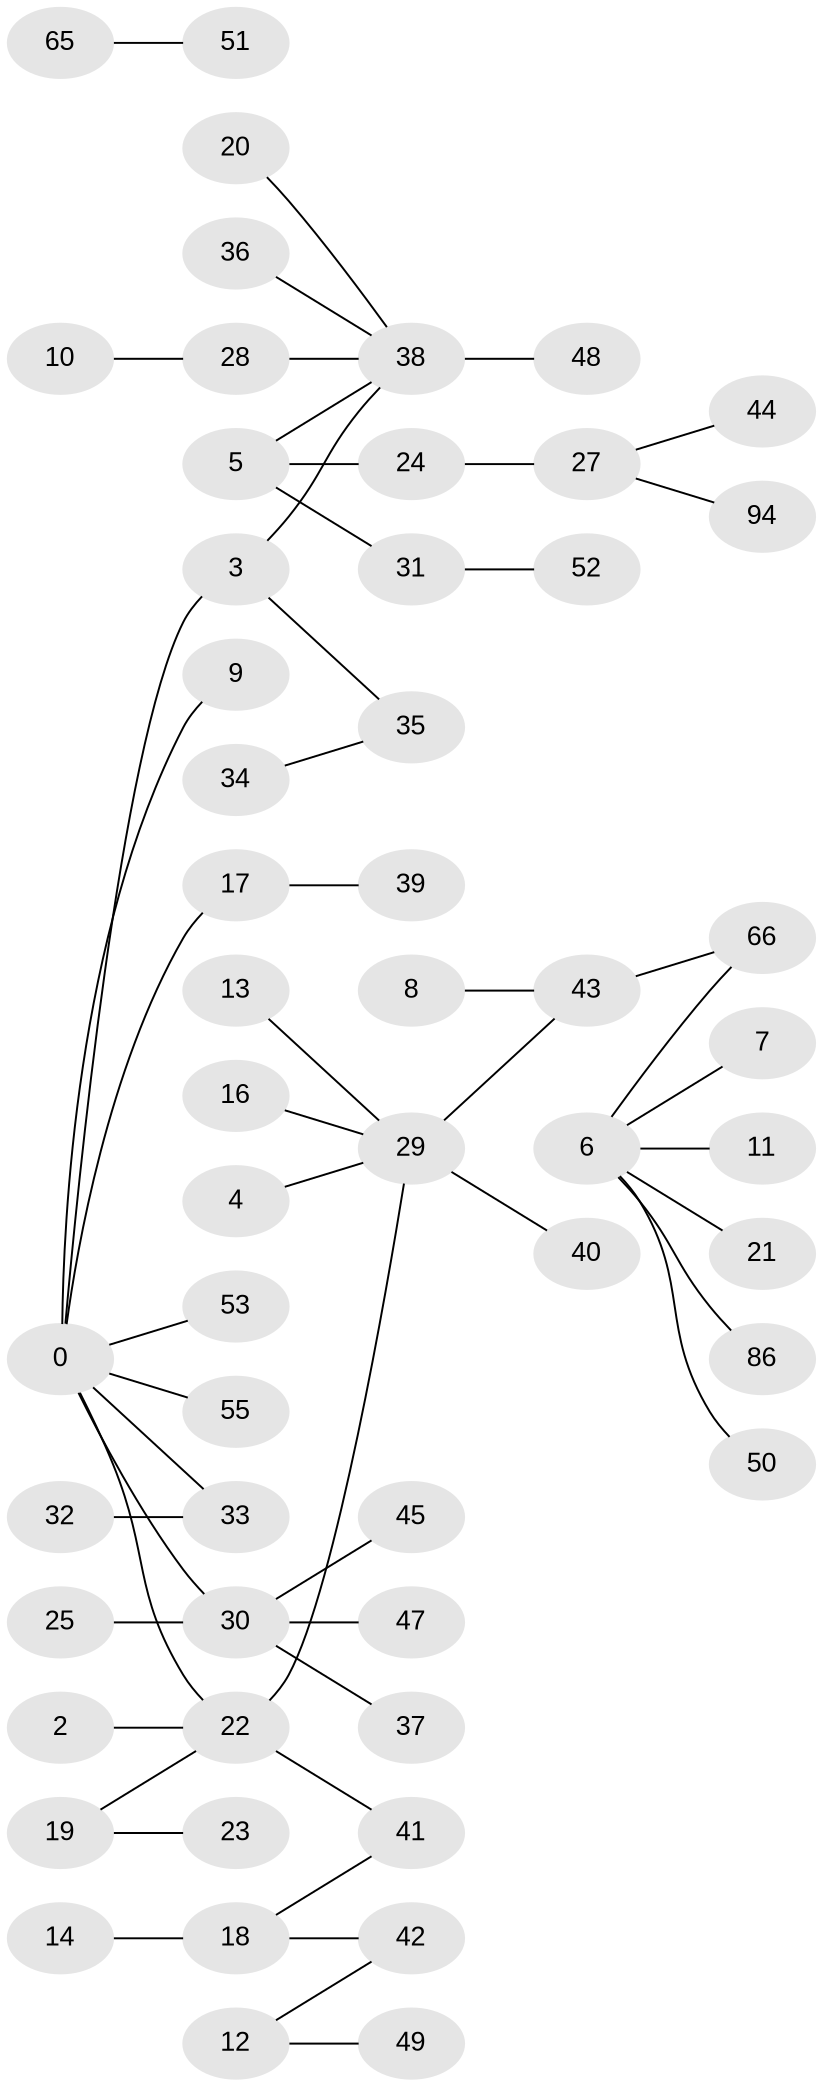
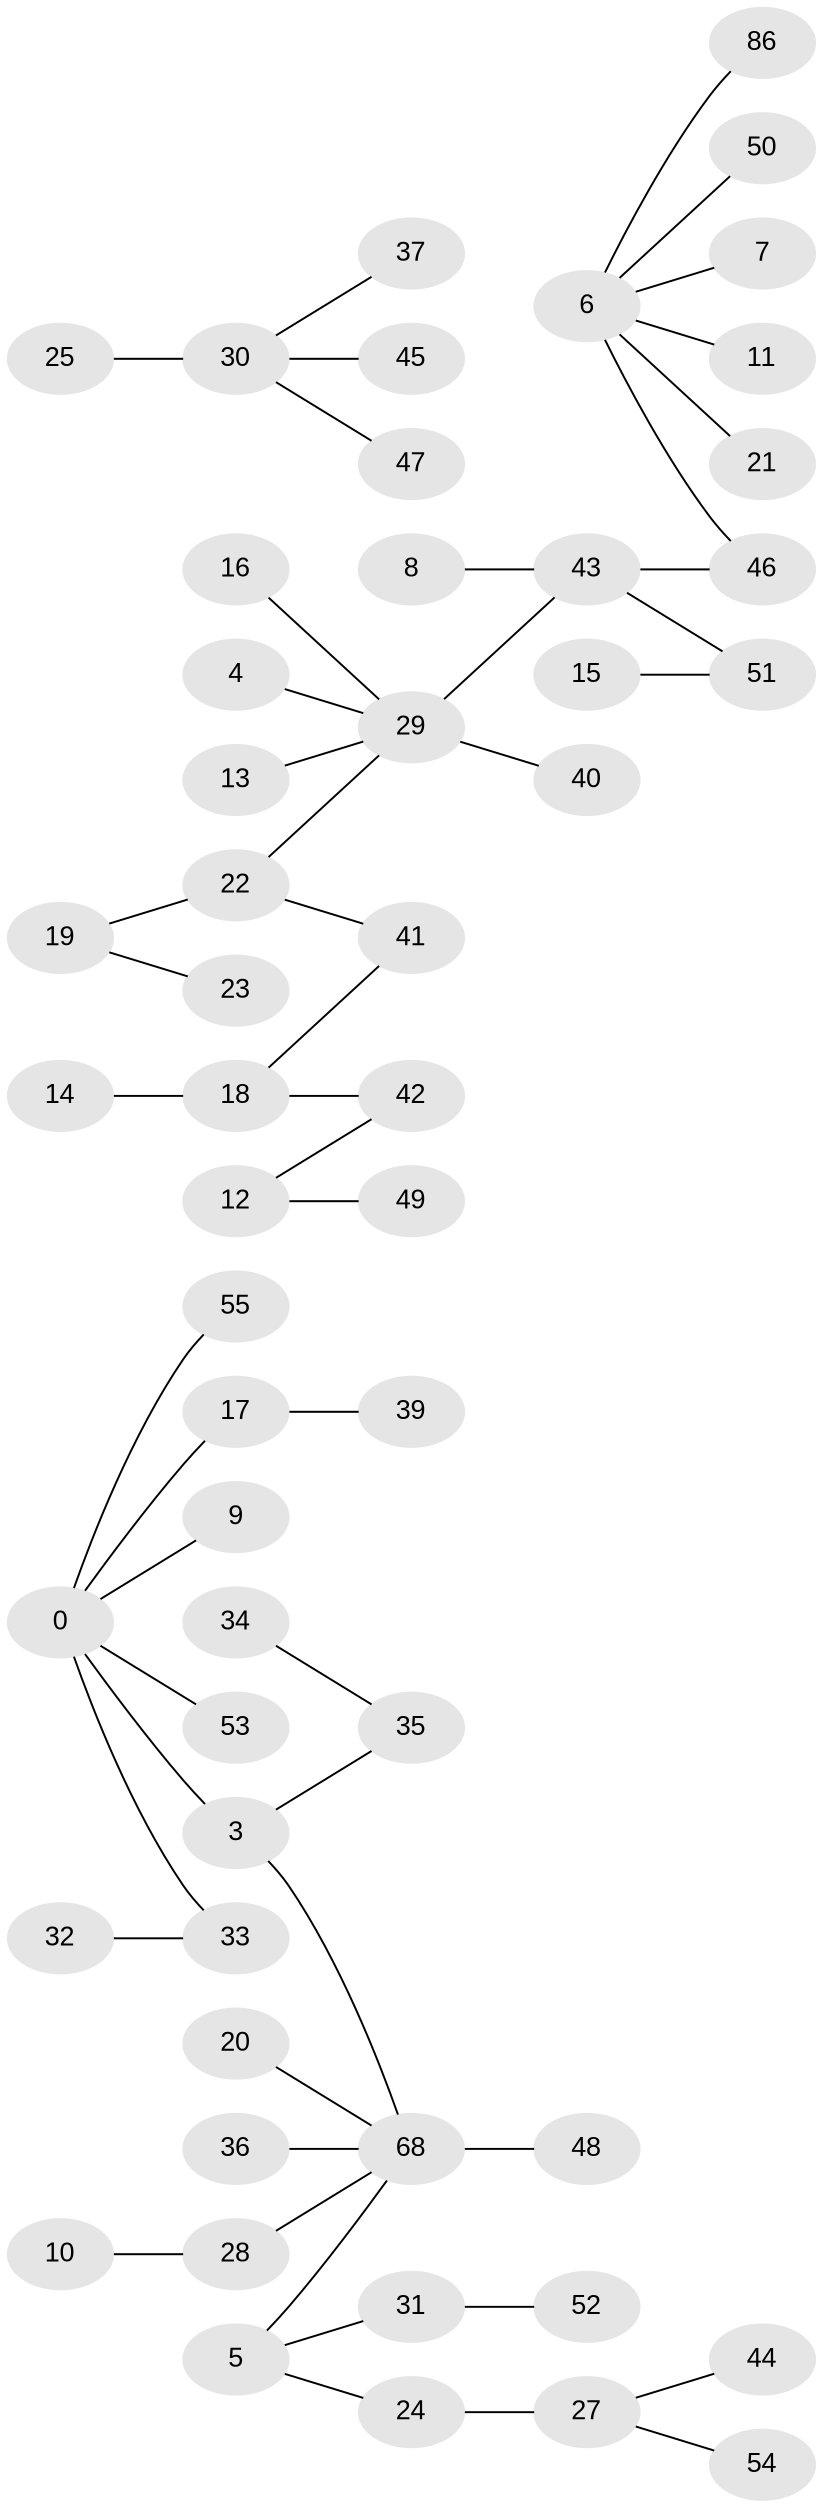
node "65": label "65" -> "15"
node "38": label "38" -> "68"
node "94": label "94" -> "54"
edge "43" -- "51": added
node "66": label "66" -> "46"
edge "0" -- "30": removed
edge "0" -- "22": removed
node "2": removed
